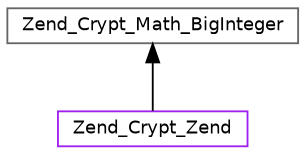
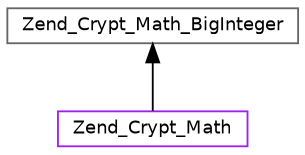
node "Zend_Crypt_Zend": label "Zend_Crypt_Zend" -> "Zend_Crypt_Math"
